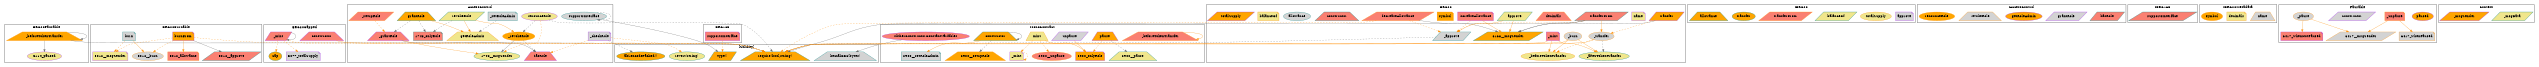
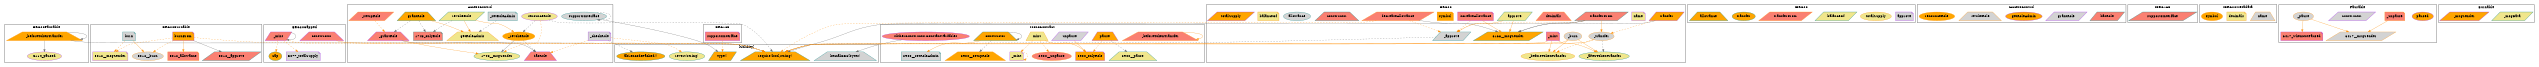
cluster "Context": label "Context" -> "Burnable"
node "6417_whenPaused": removed
